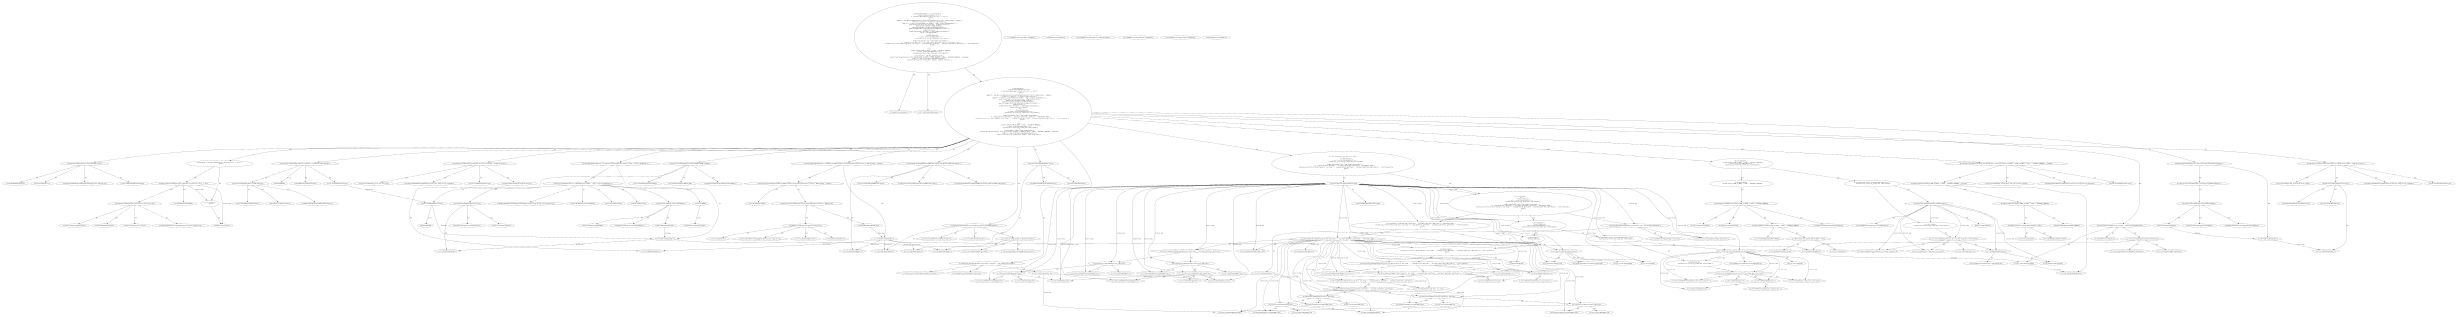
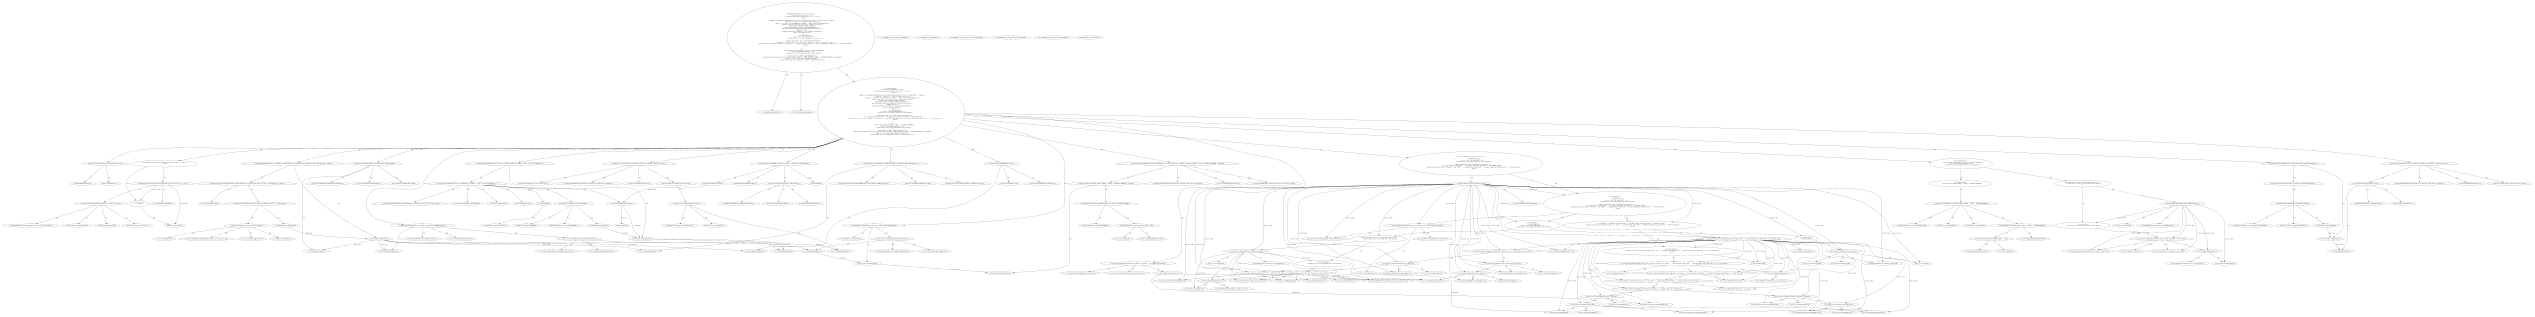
node "3:CtExecutableReferenceImpl@executeTarget(java.lang.String)": removed
node "3:CtVirtualElement@executeTarget": removed
edge "16:CtUnaryOperatorImpl@!buildFinished" -> "18:CtTypeAccessImpl@Thread": removed, label "Control Dep"
node "24:CtExecutableReferenceImpl@println(char[])": removed
